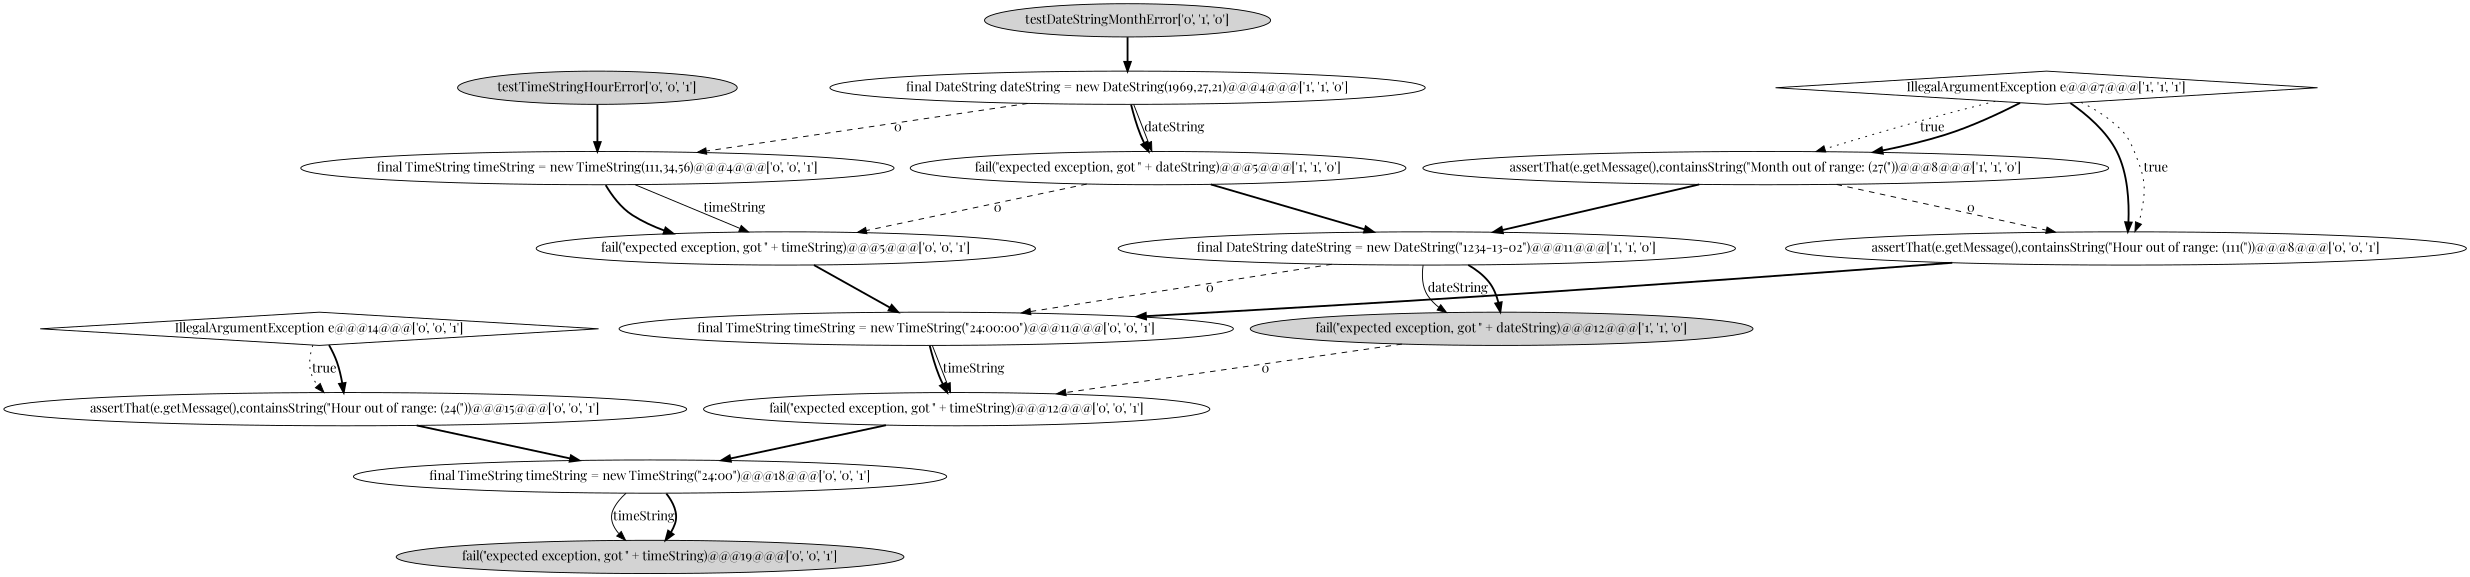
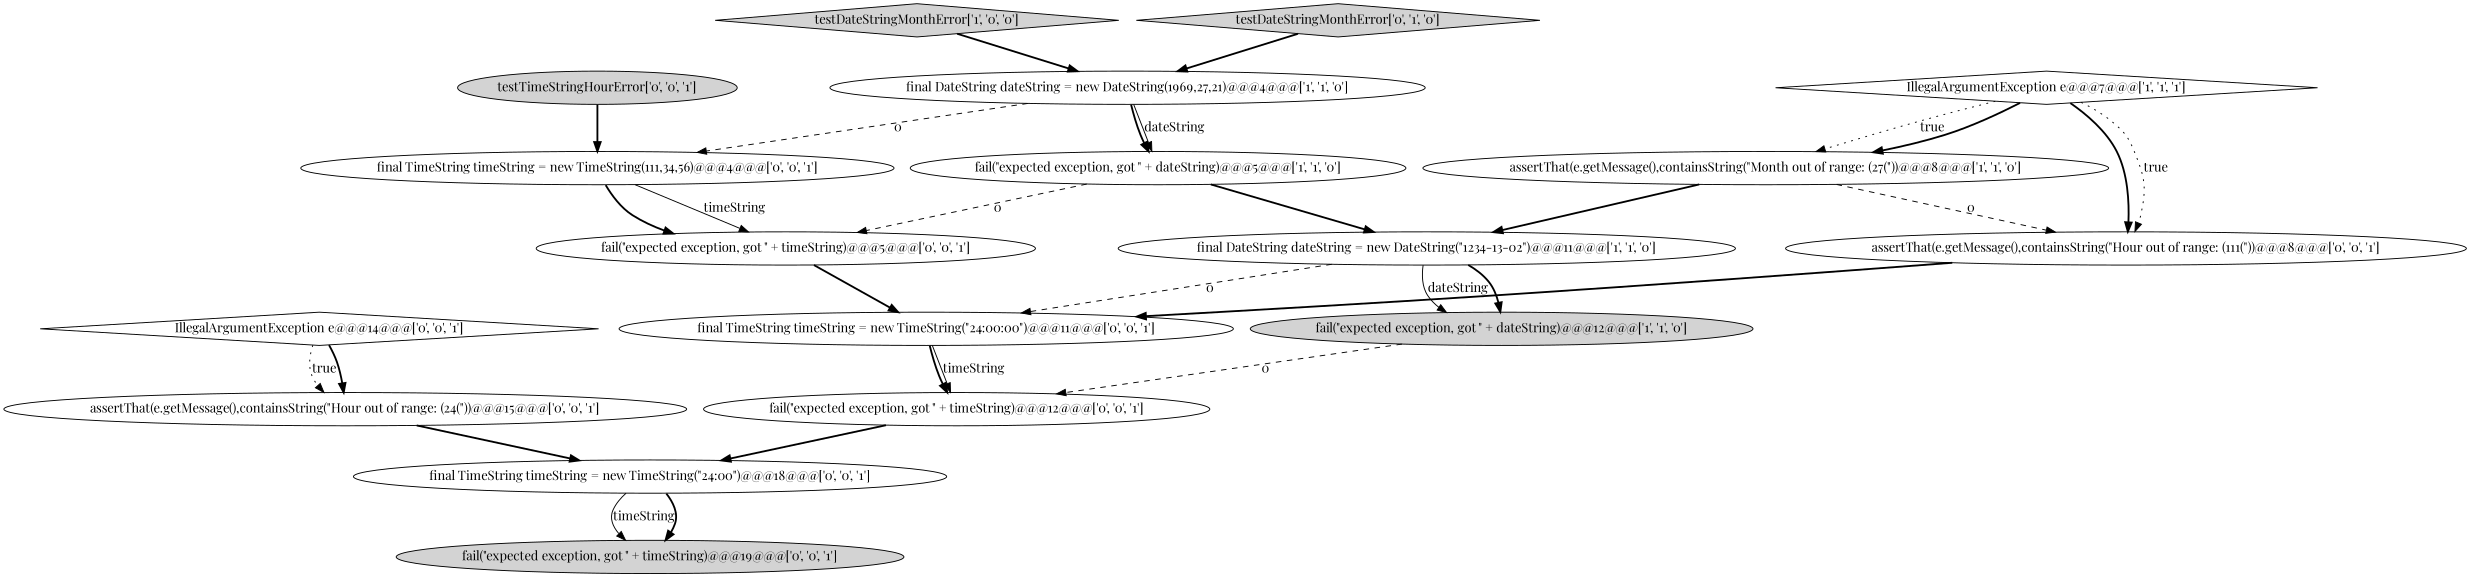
node "testDateStringMonthError['1', '0', '0']": added
node "testDateStringMonthError['0', '1', '0']": shape ellipse -> diamond
